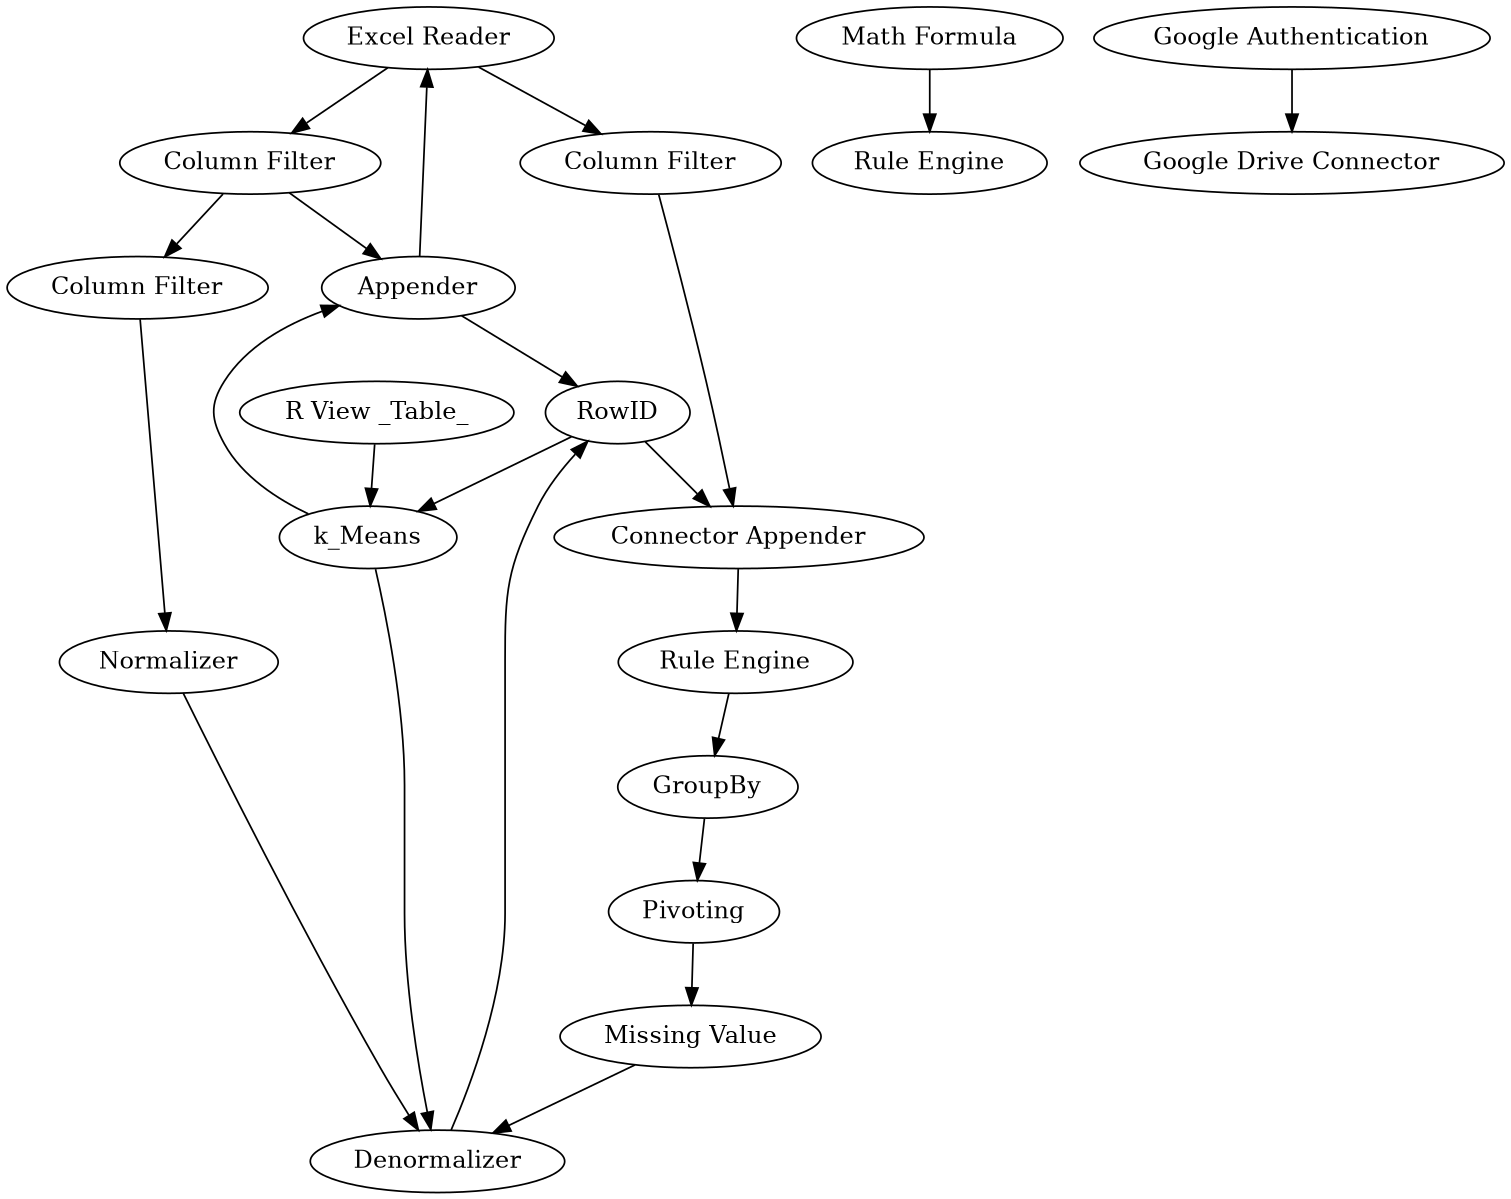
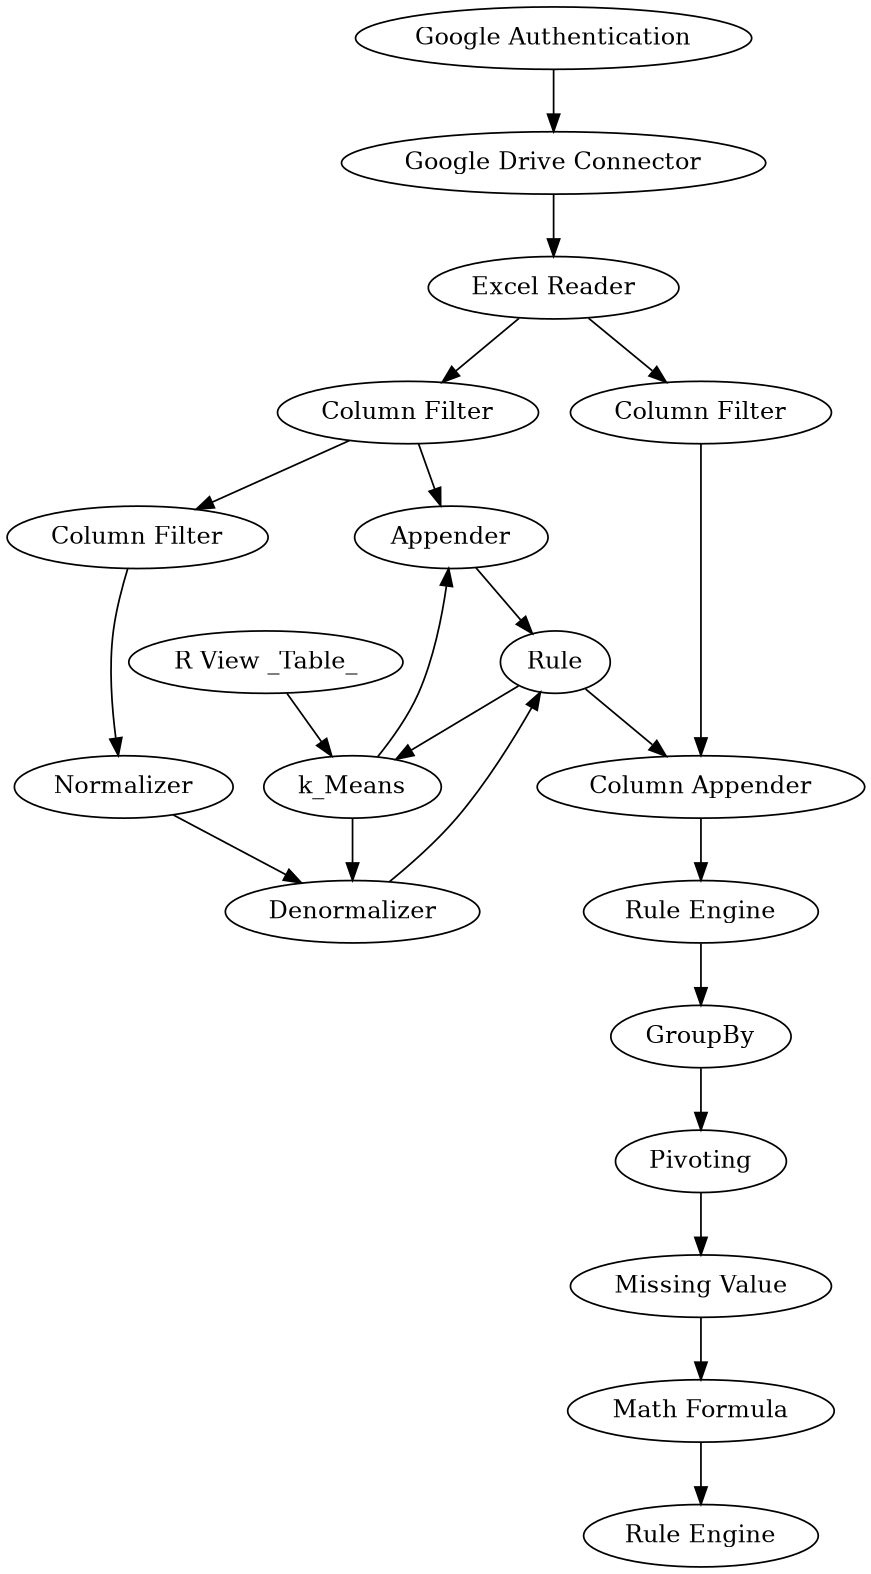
edge "Appender" -> "Excel Reader": now "Google Drive Connector" -> "Excel Reader"
node "RowID": label "RowID" -> "Rule"
node "Connector Appender": label "Connector Appender" -> "Column Appender"
edge "Missing Value" -> "Denormalizer": now "Missing Value" -> "Math Formula"
